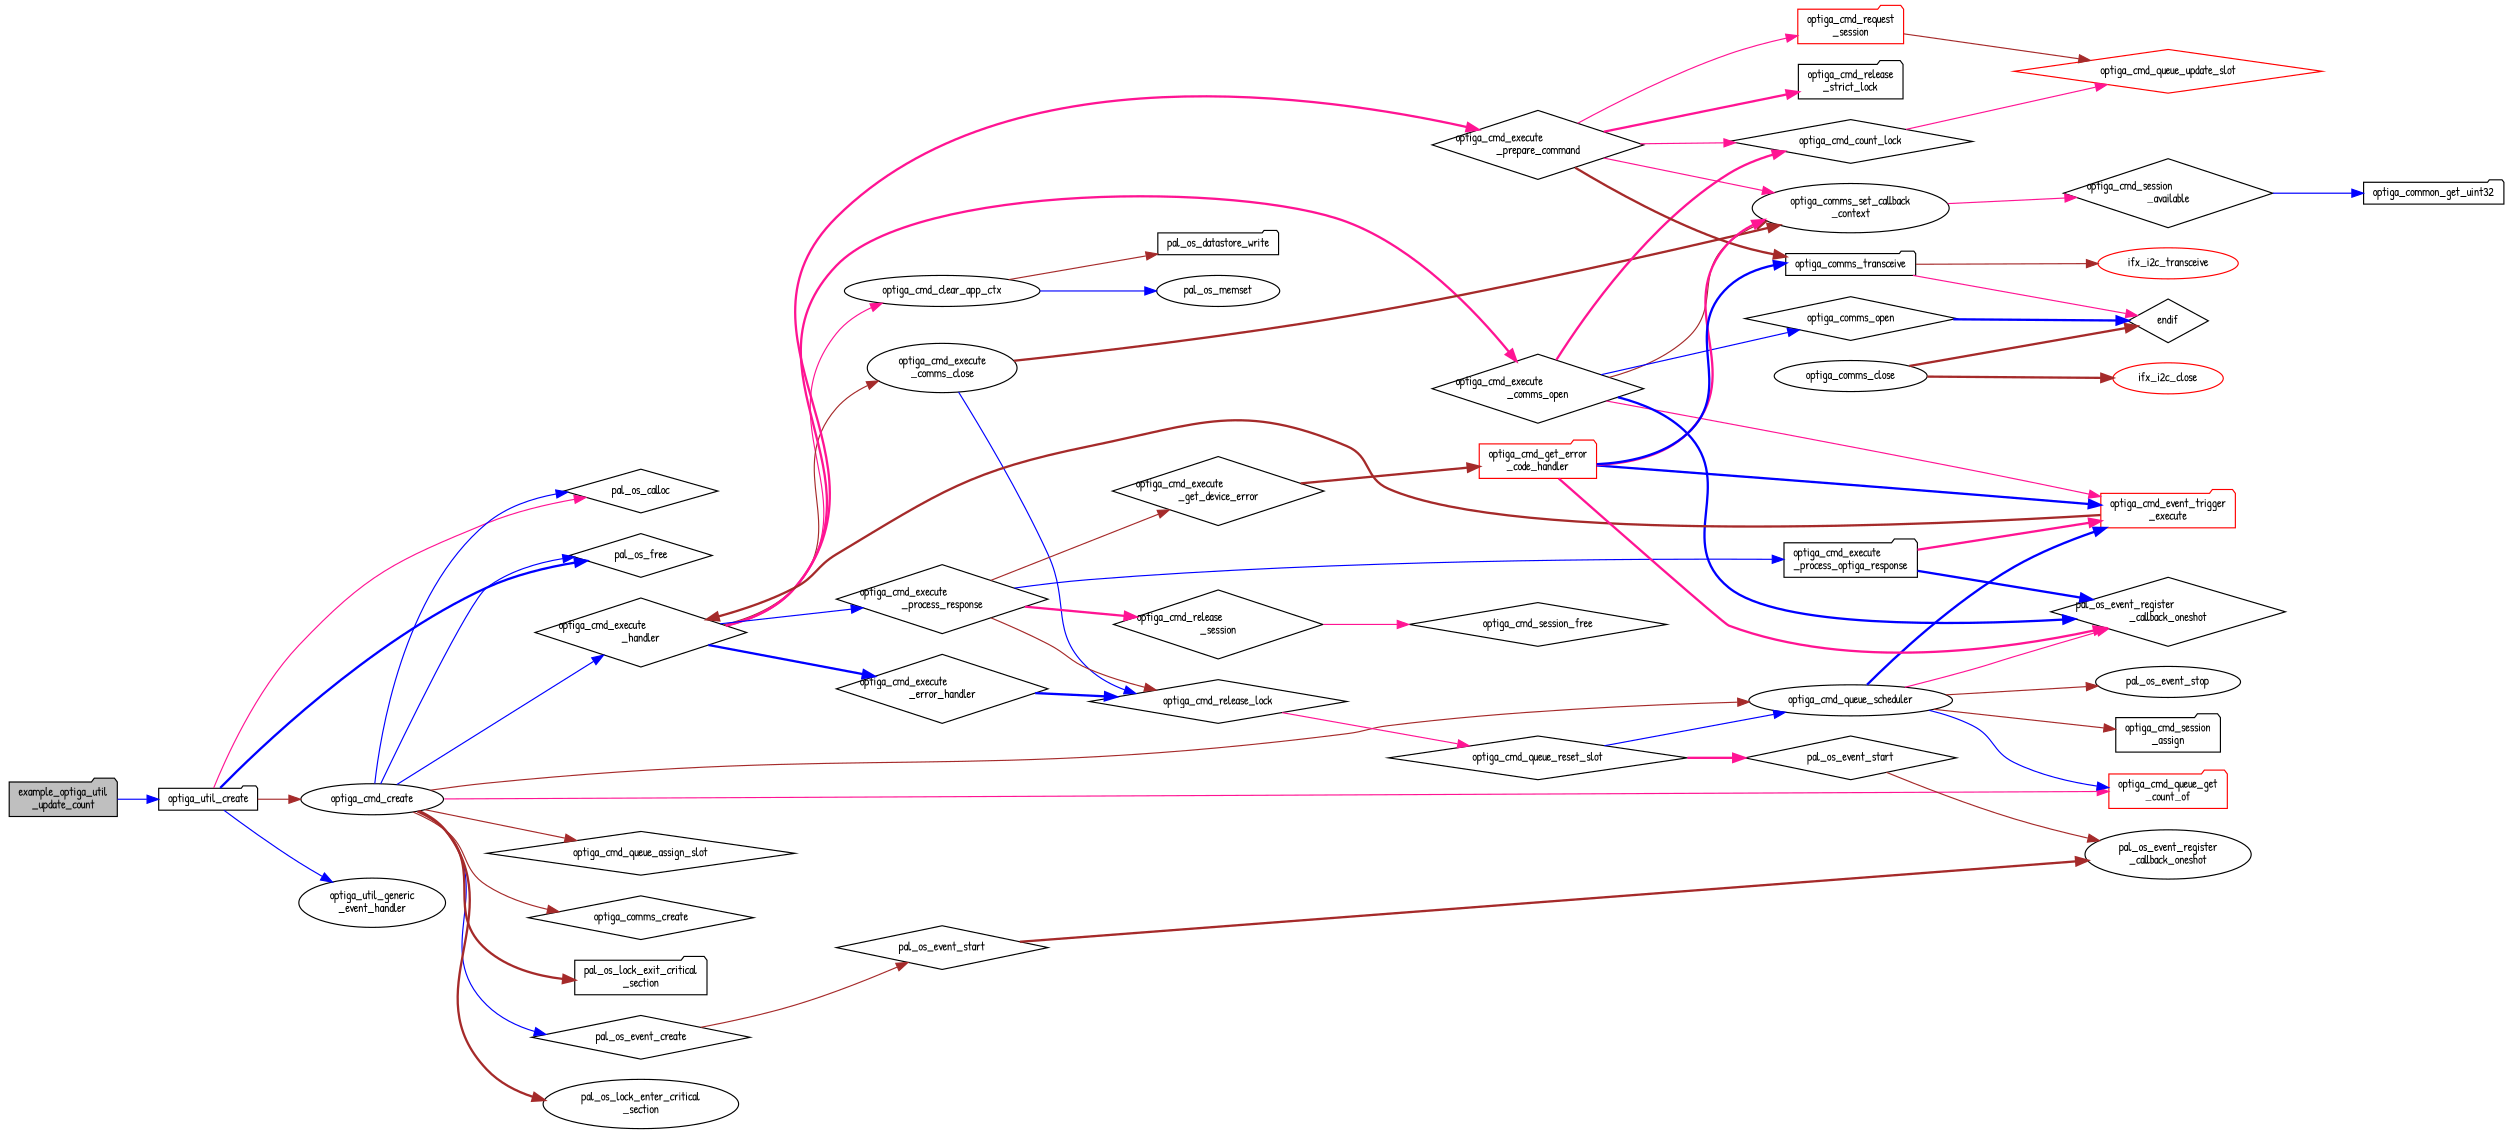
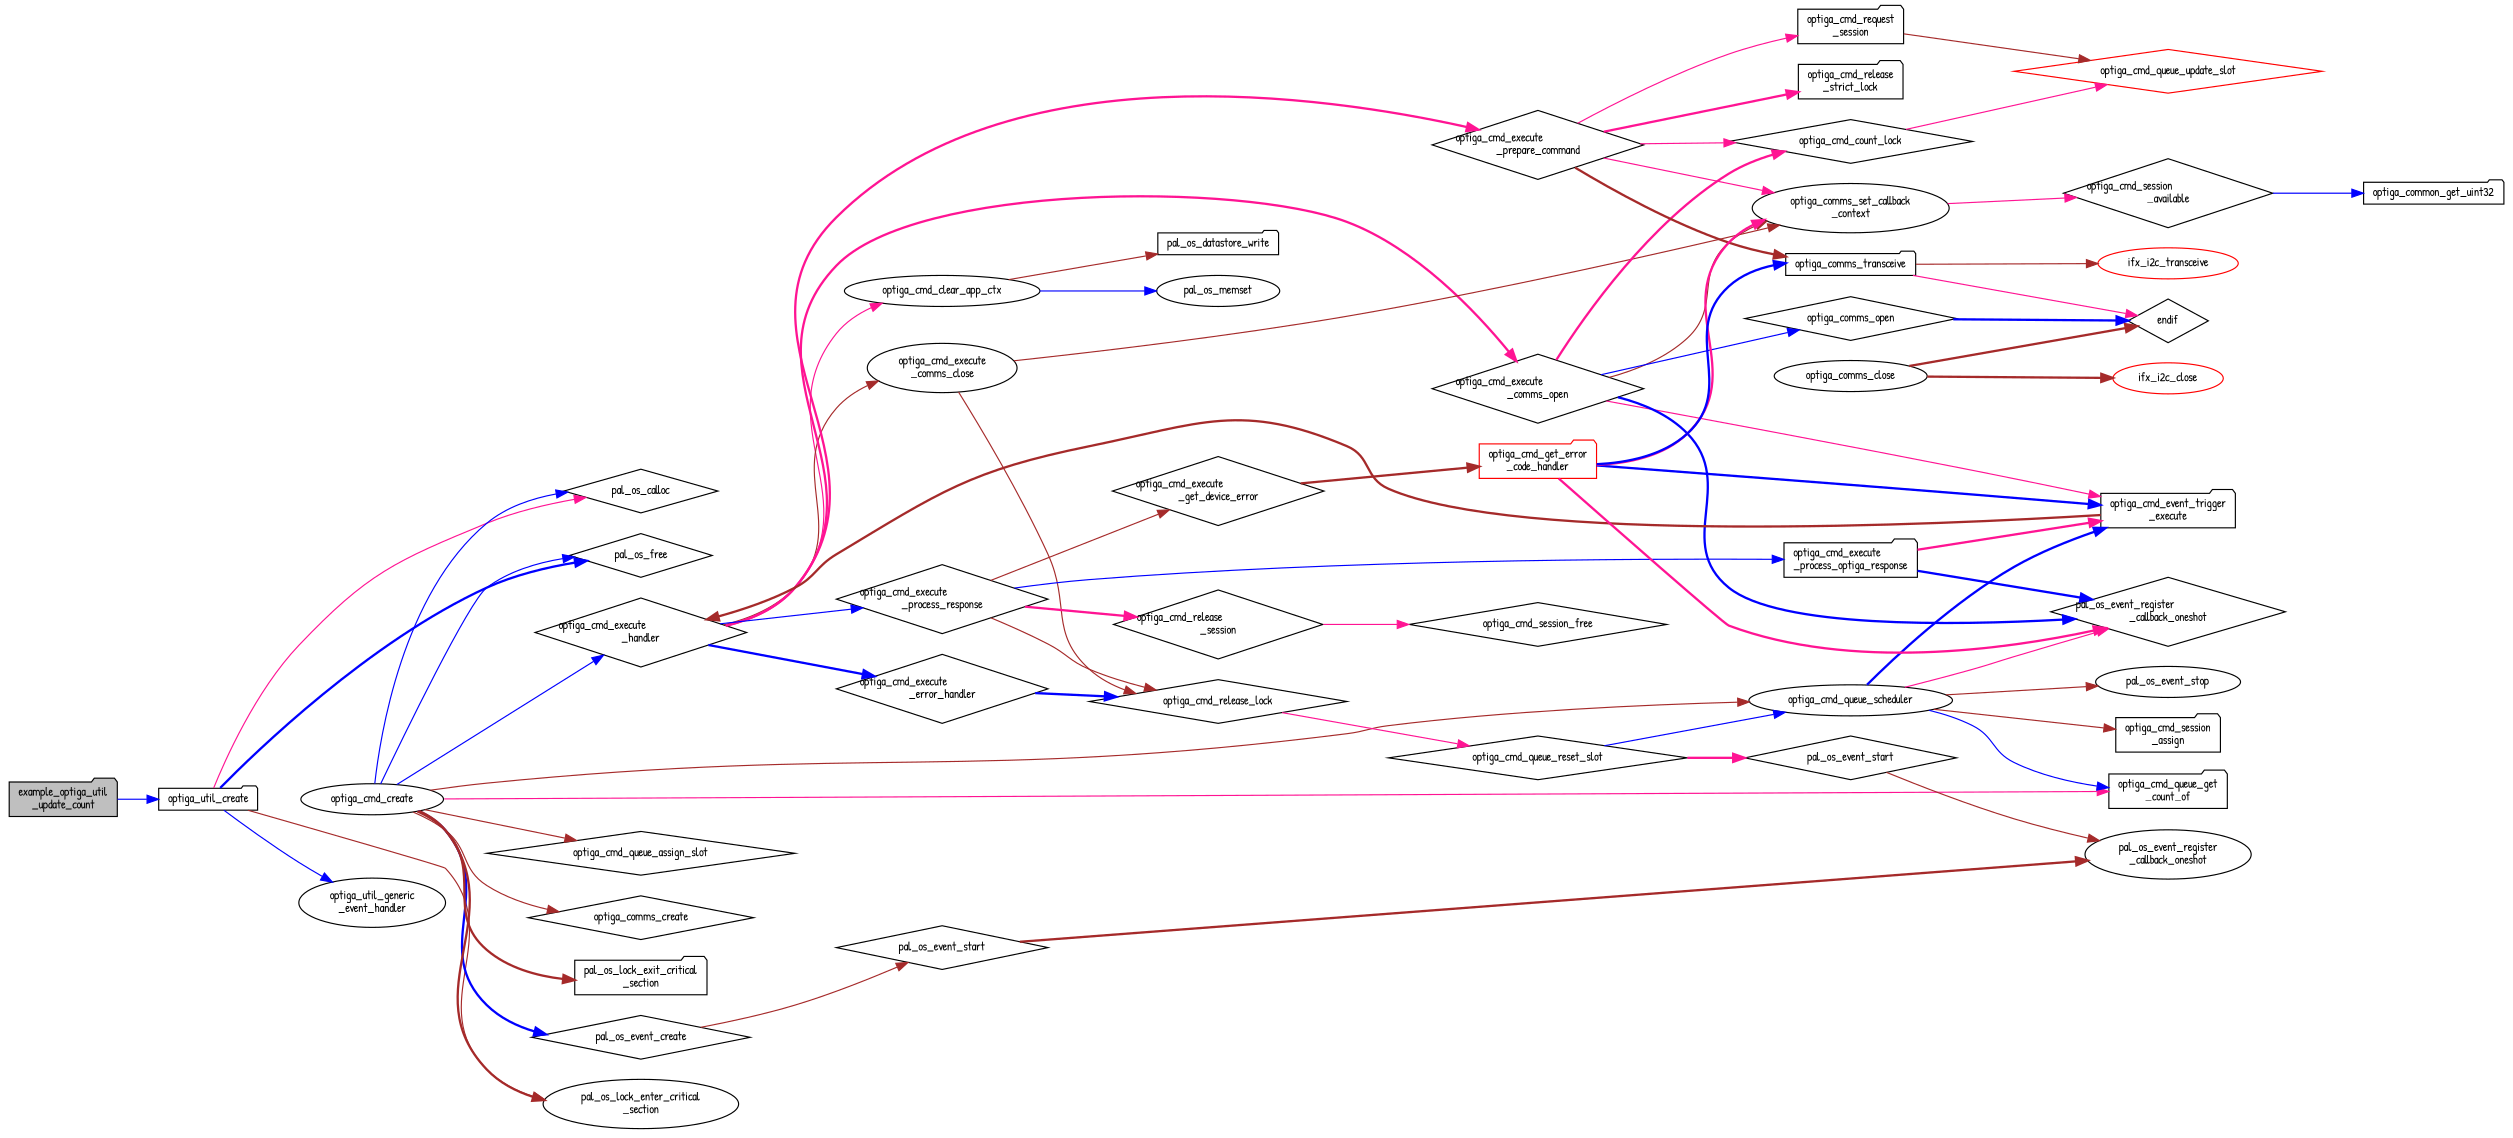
node "optiga_cmd_request _session": color red -> black
edge "optiga_cmd_execute _comms_close" -> "optiga_comms_set_callback _context": style bold -> solid
node "optiga_cmd_event_trigger _execute": color red -> black
edge "optiga_cmd_execute _comms_close" -> "optiga_cmd_release_lock": color blue -> brown
node "optiga_cmd_queue_get _count_of": color red -> black
edge "optiga_util_create" -> "optiga_cmd_create": now "optiga_util_create" -> "pal_os_lock_enter_critical _section"
edge "optiga_cmd_create" -> "pal_os_event_create": style solid -> bold
